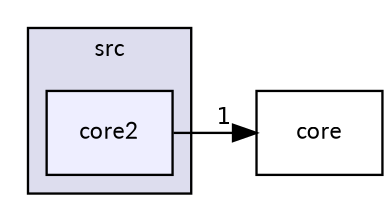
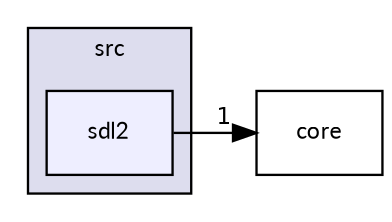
node "core2": label "core2" -> "sdl2"
